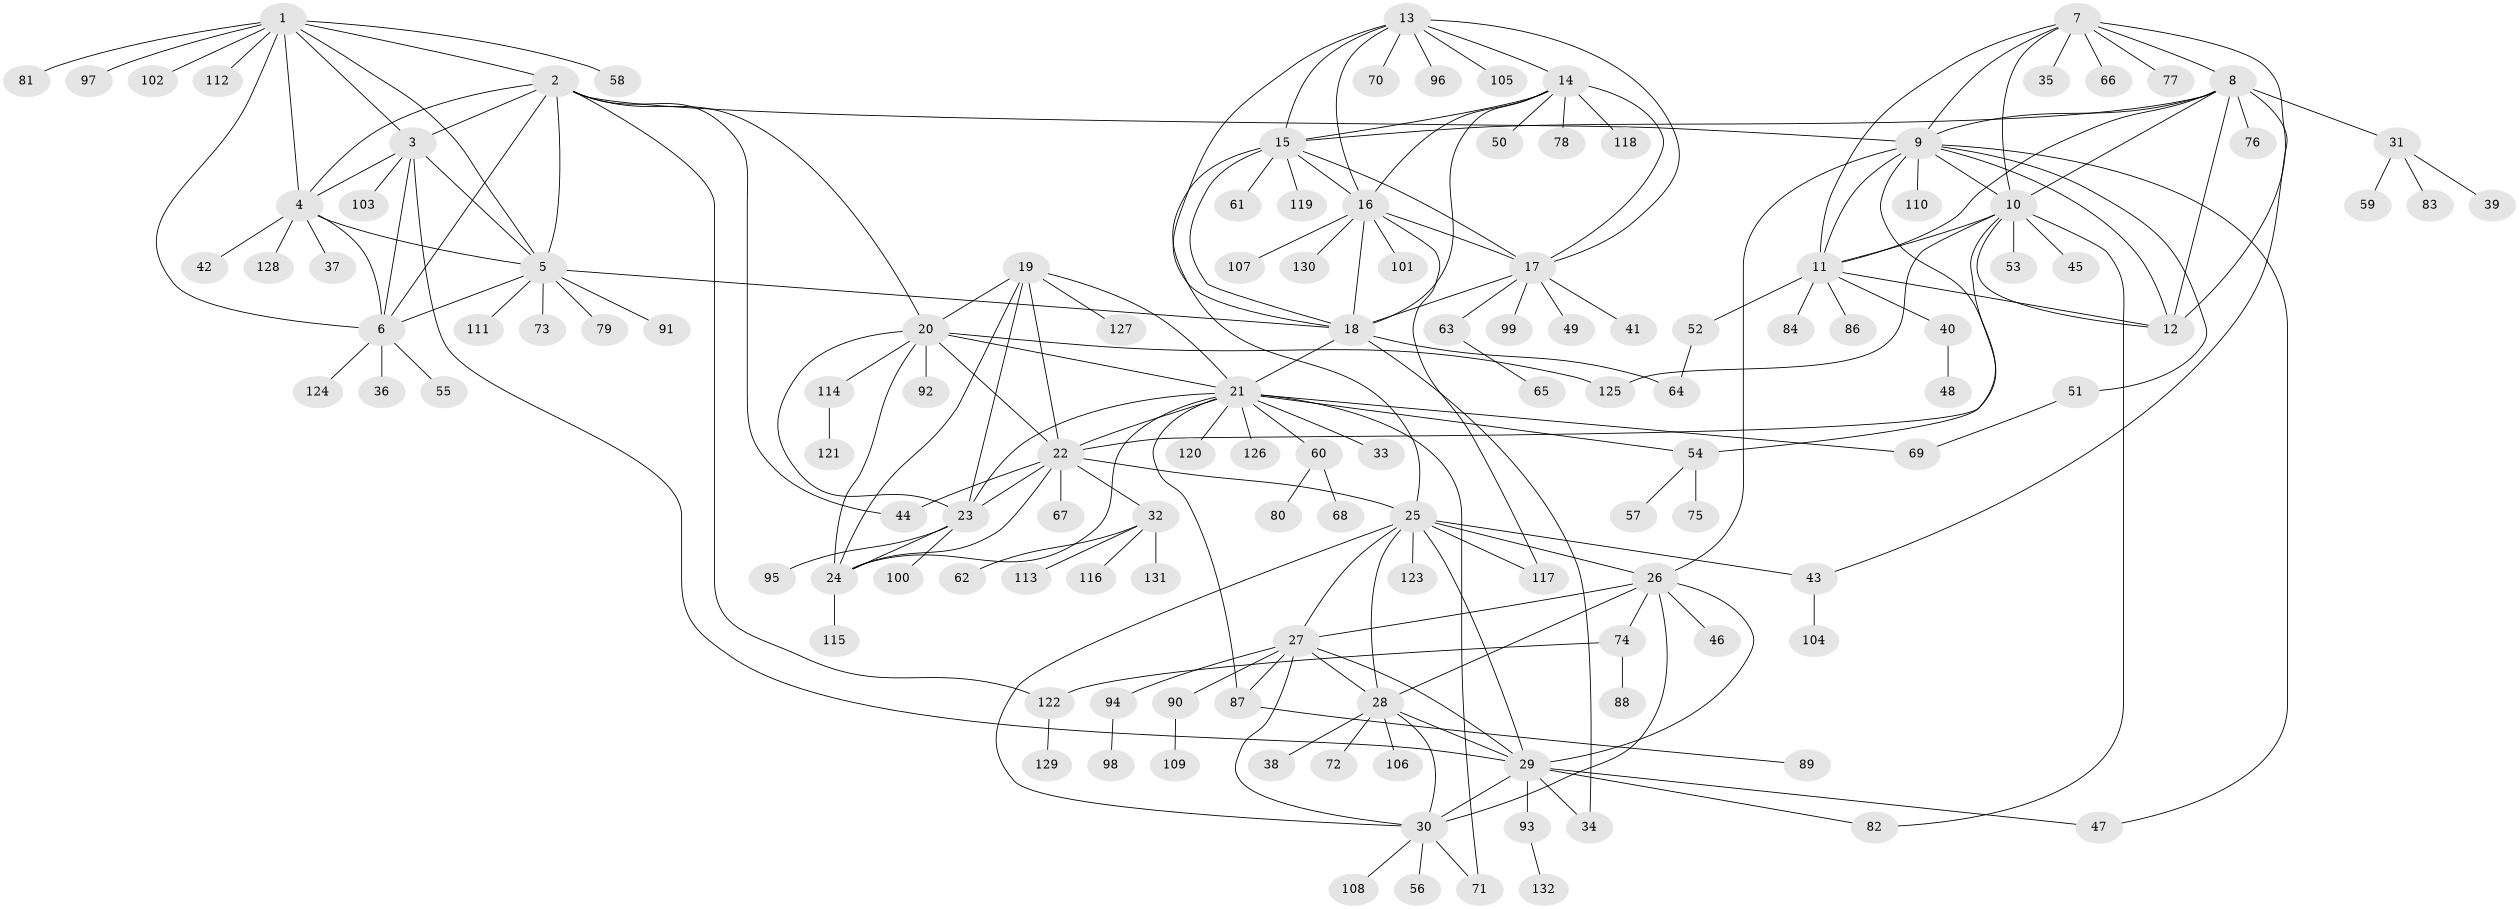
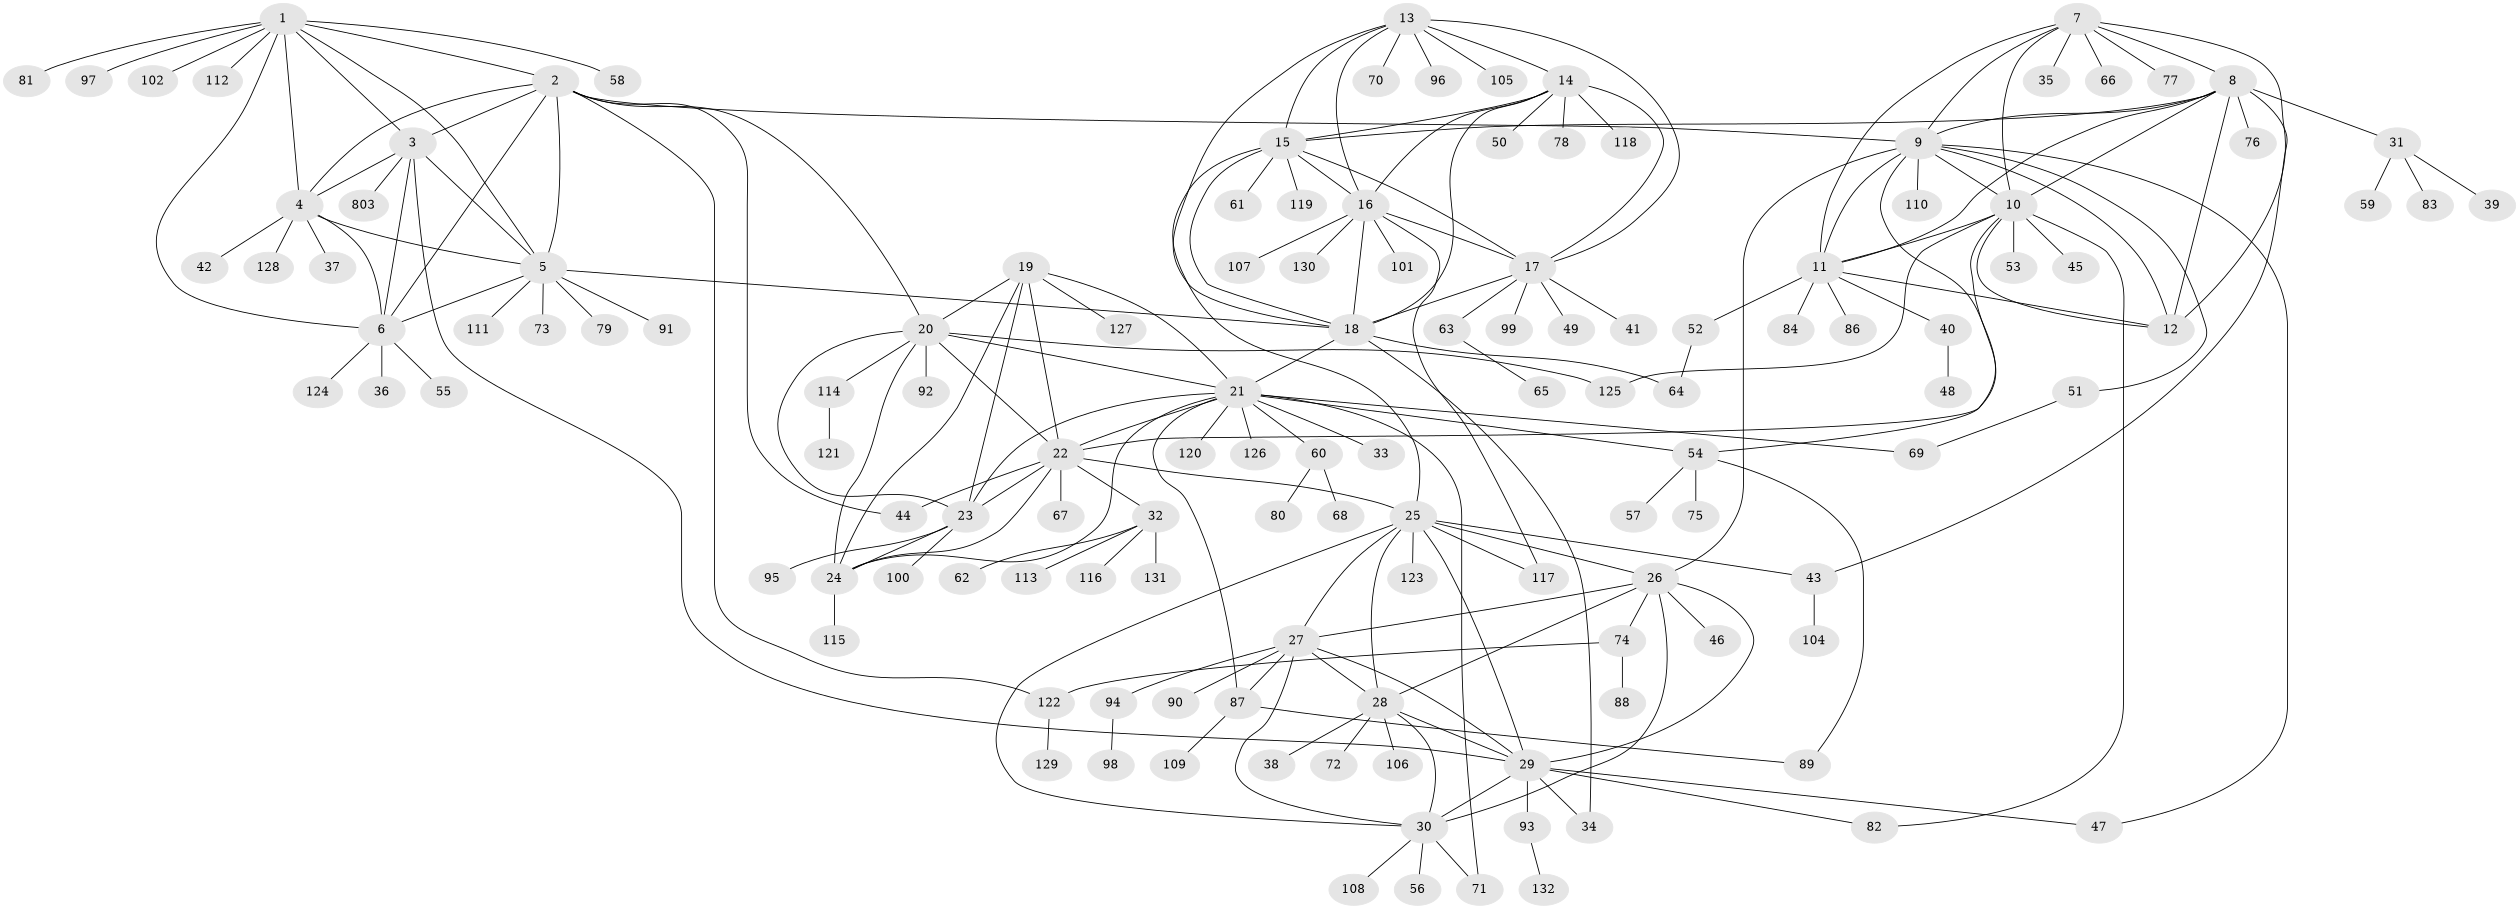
node "103": label "103" -> "803"
edge "54" -- "89": added
edge "90" -- "109": now "87" -- "109"
